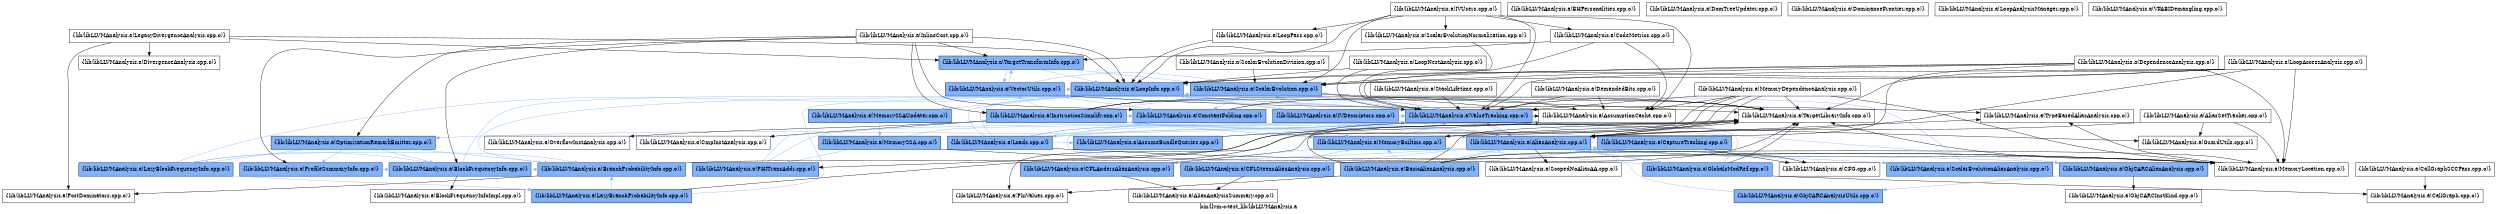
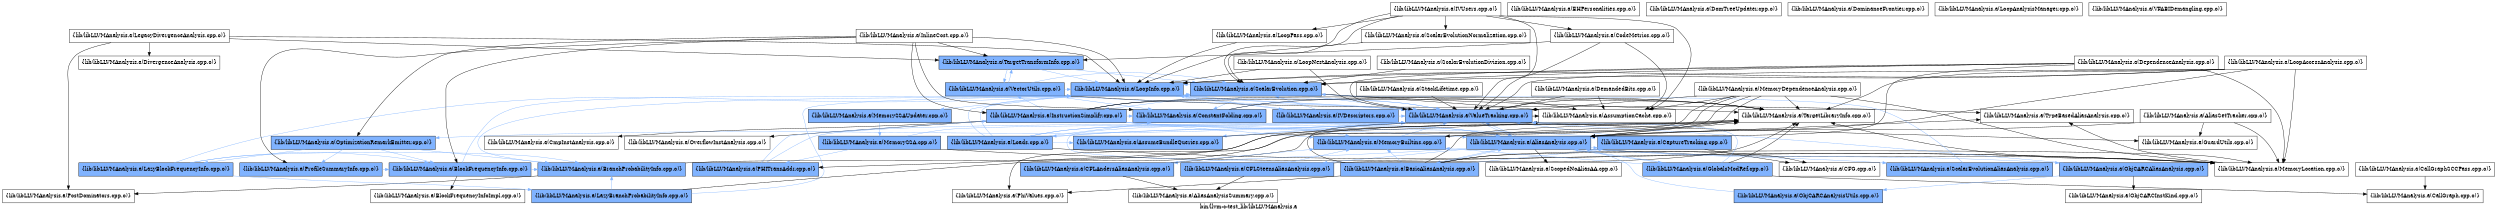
edge "{lib/libLLVMAnalysis.a(ValueTracking.cpp.o)}" -> "{lib/libLLVMAnalysis.a(AssumeBundleQueries.cpp.o)}": added
